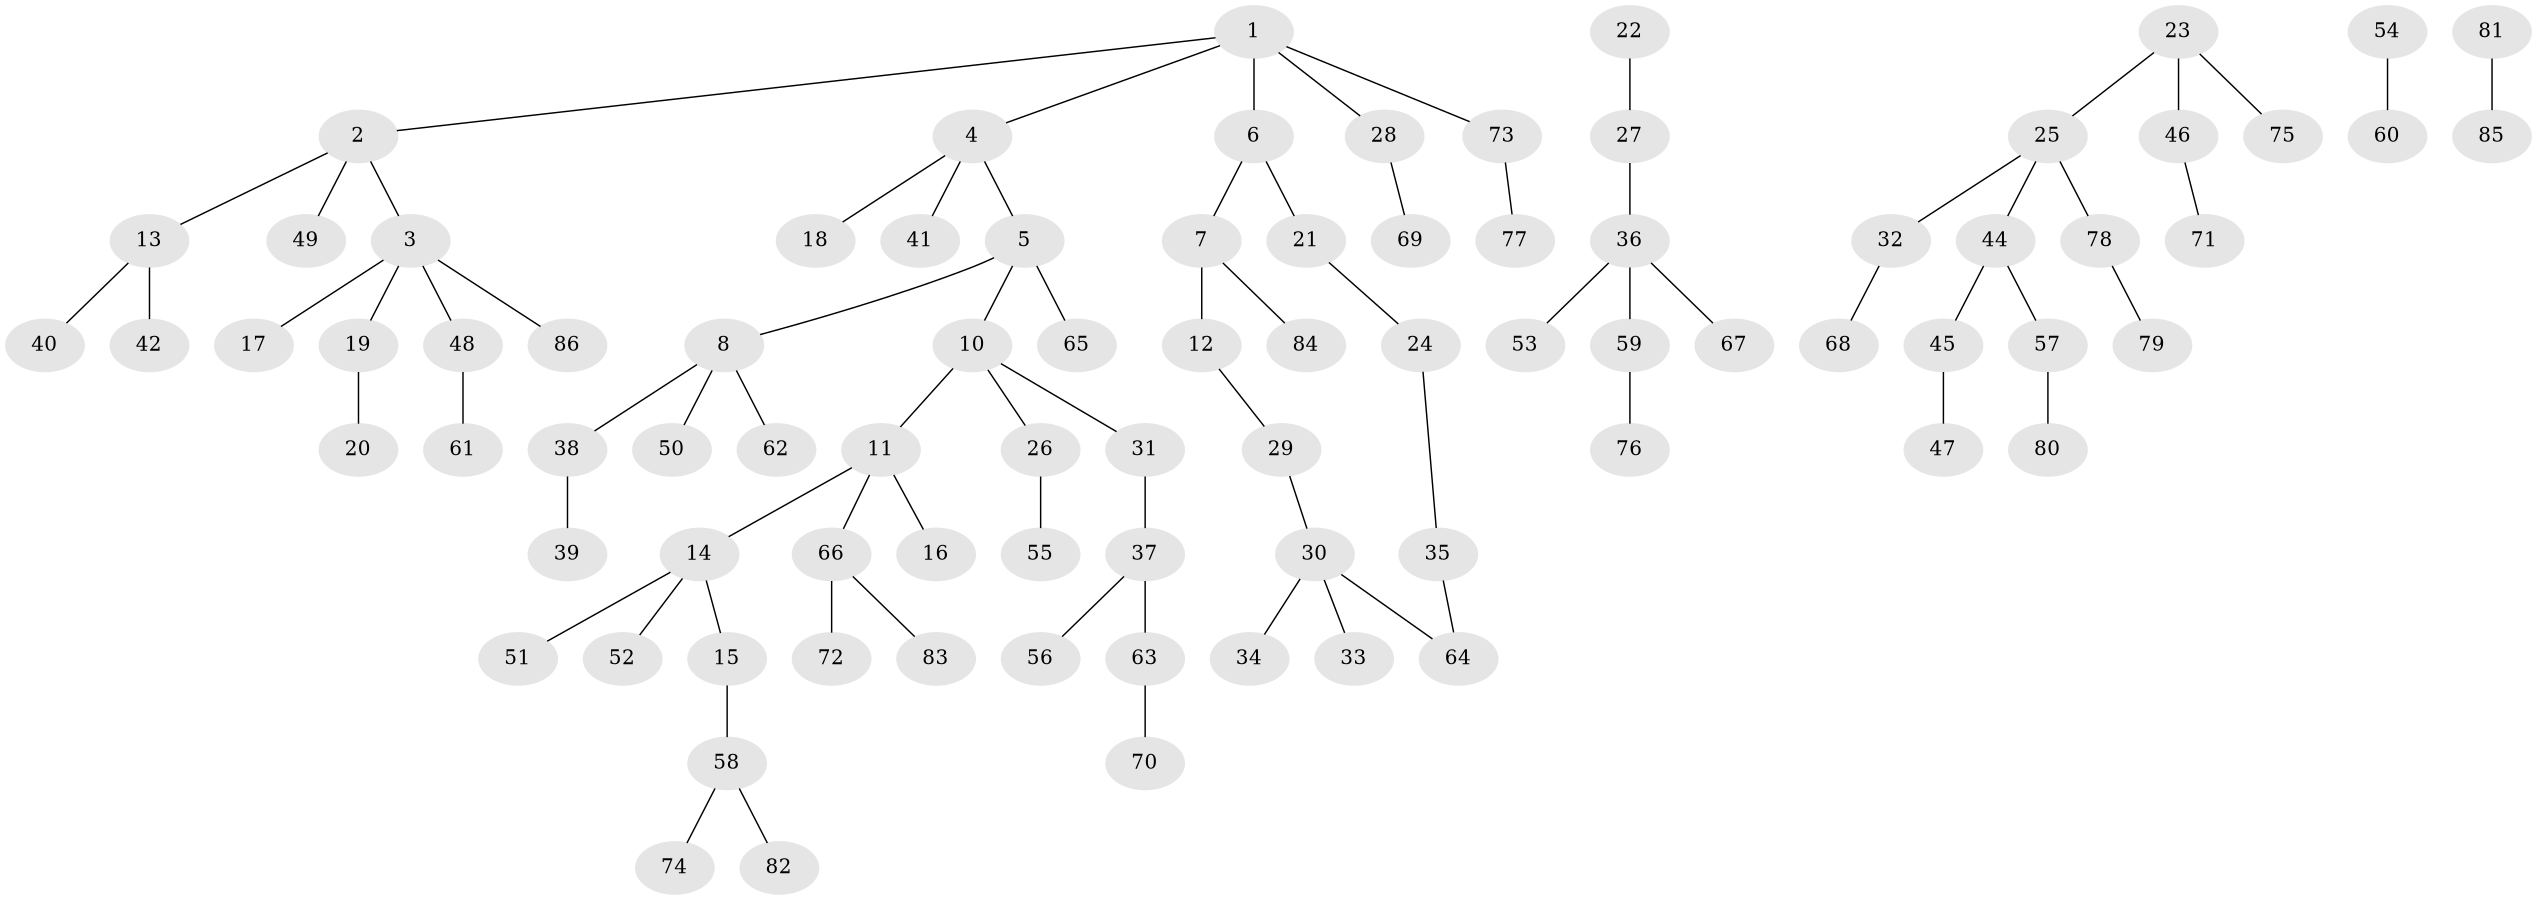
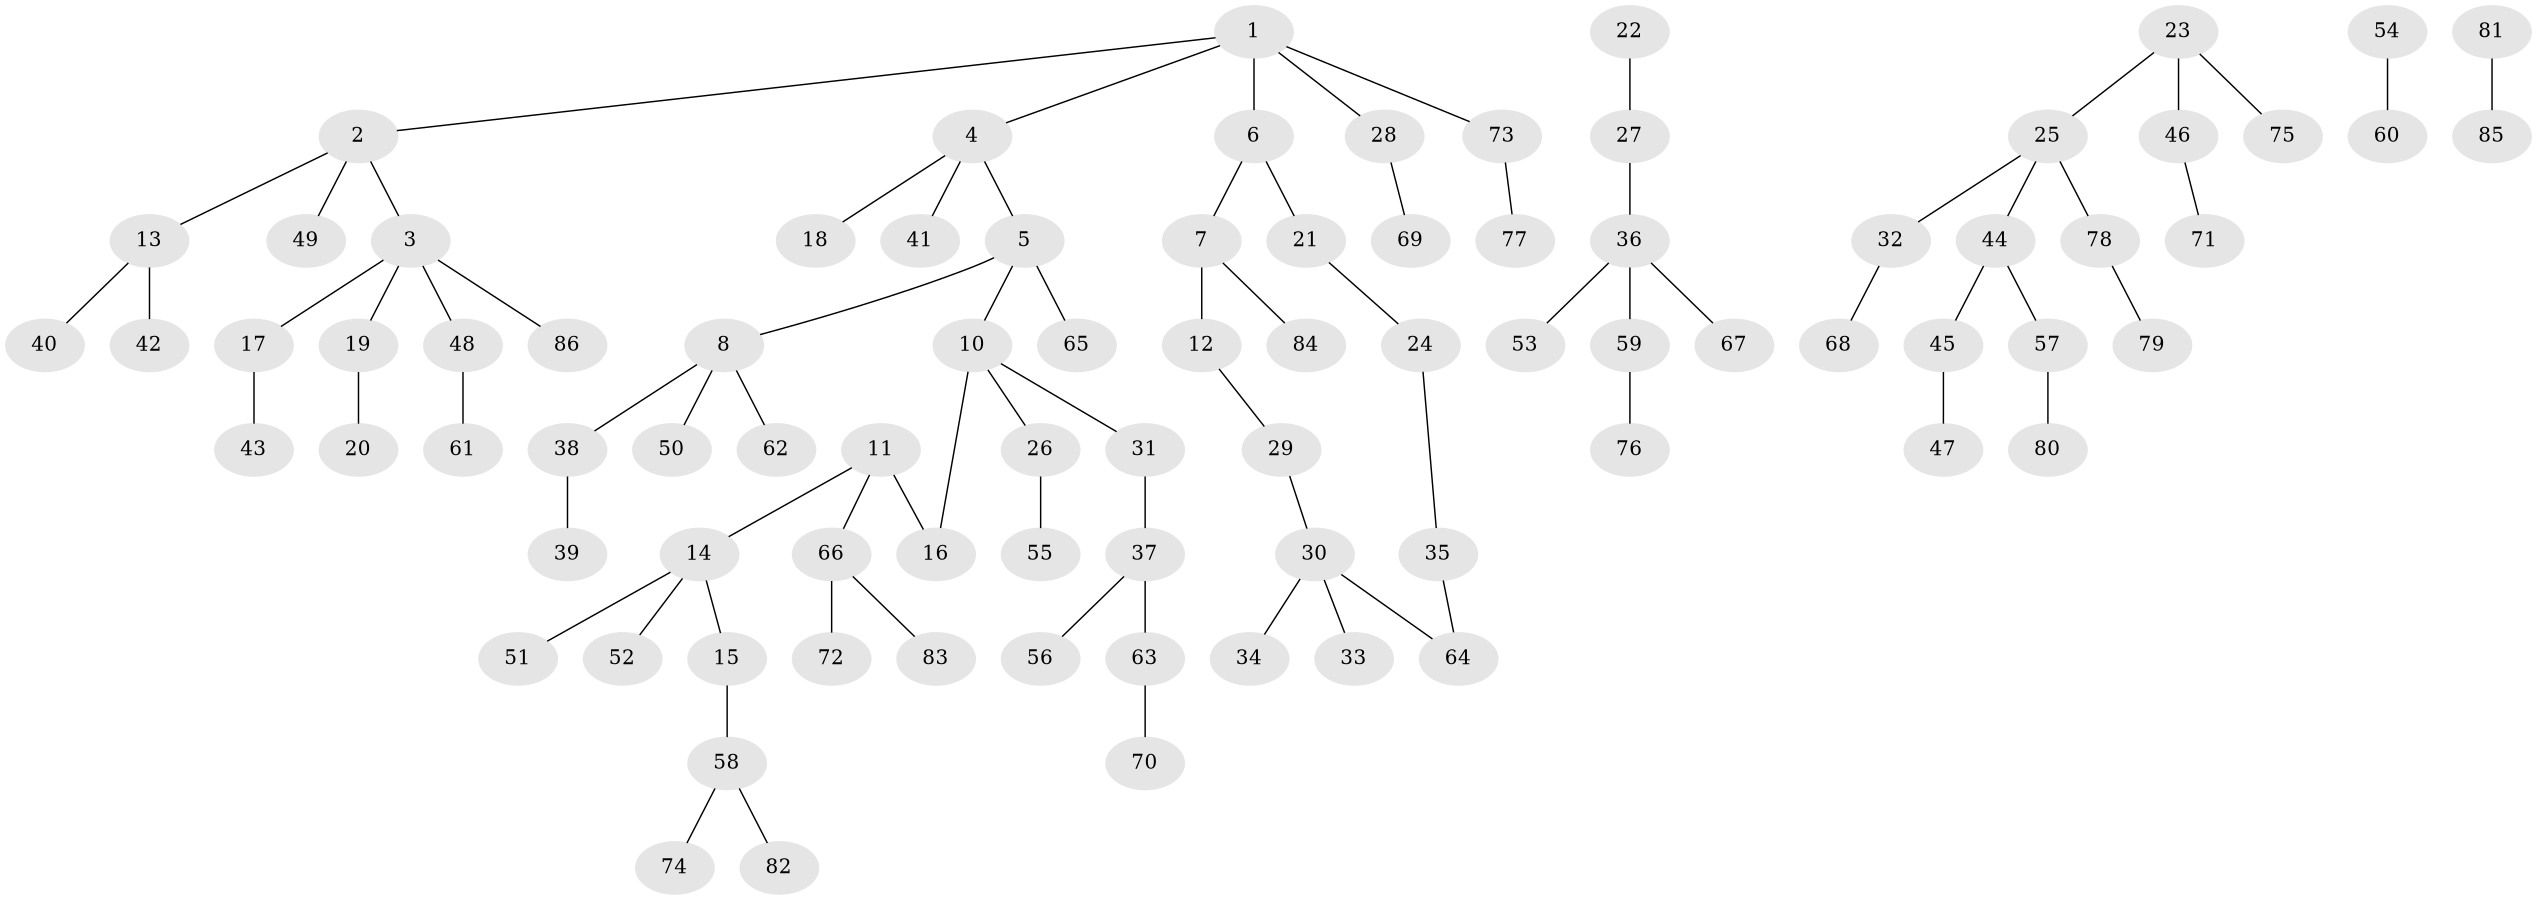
edge "10" -- "11": now "10" -- "16"
node "43": added
